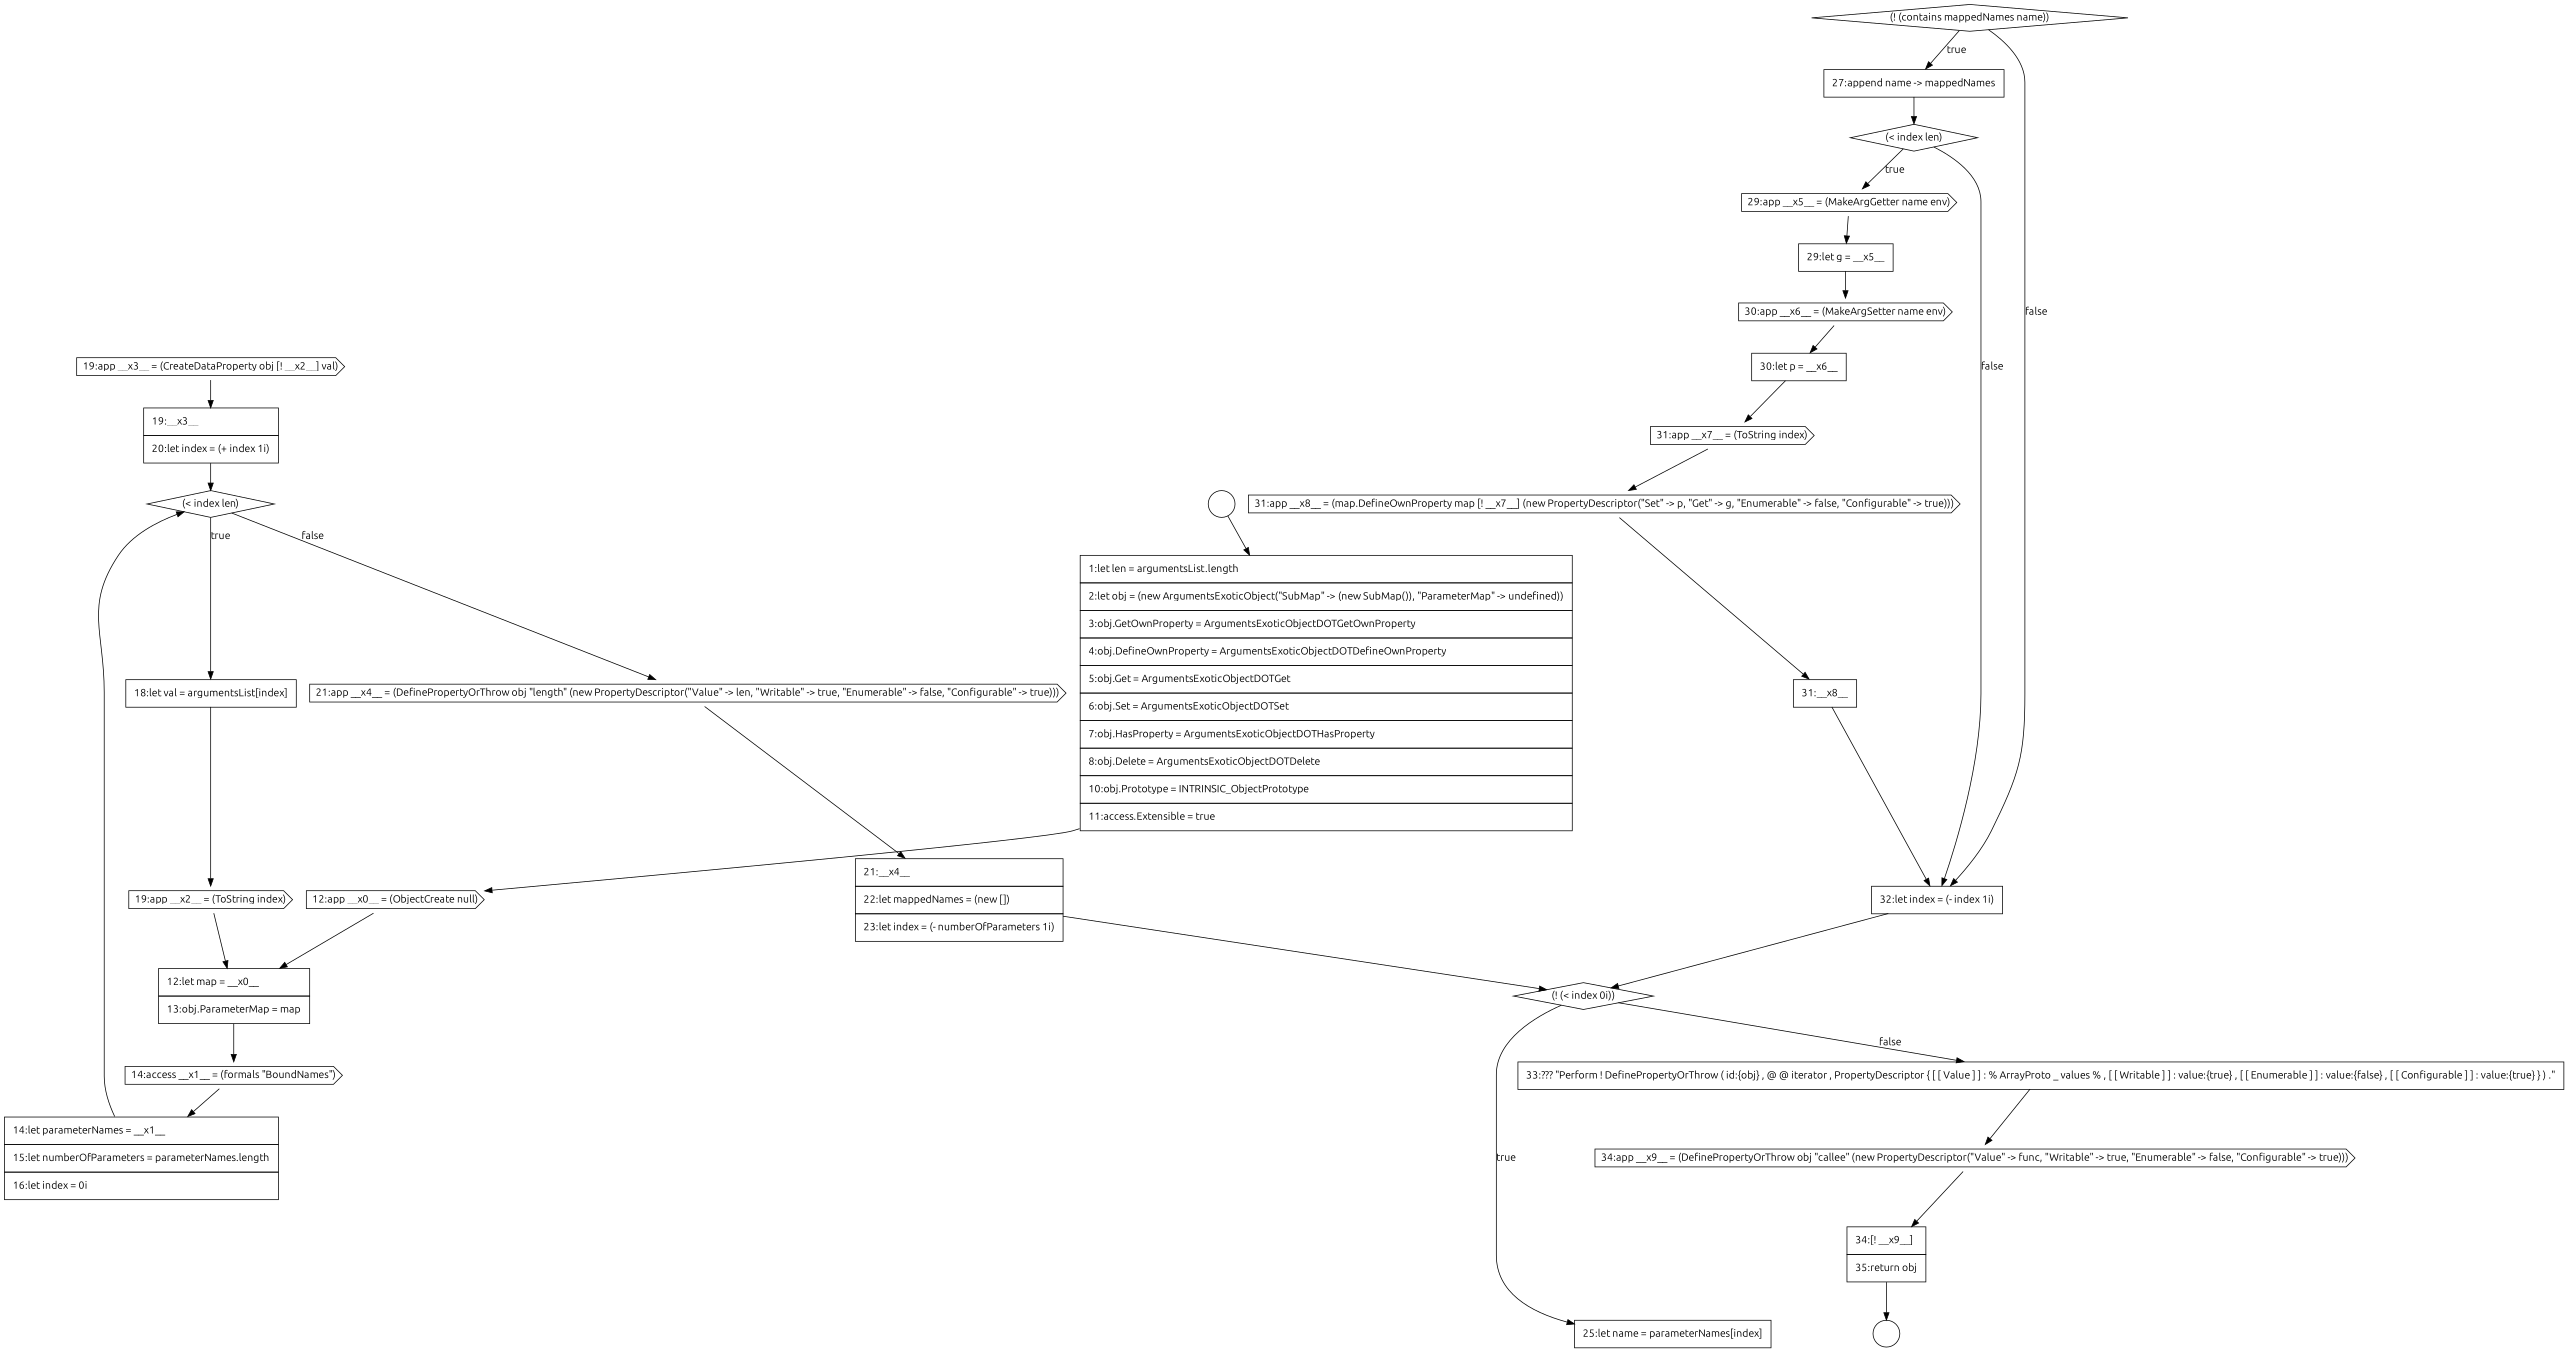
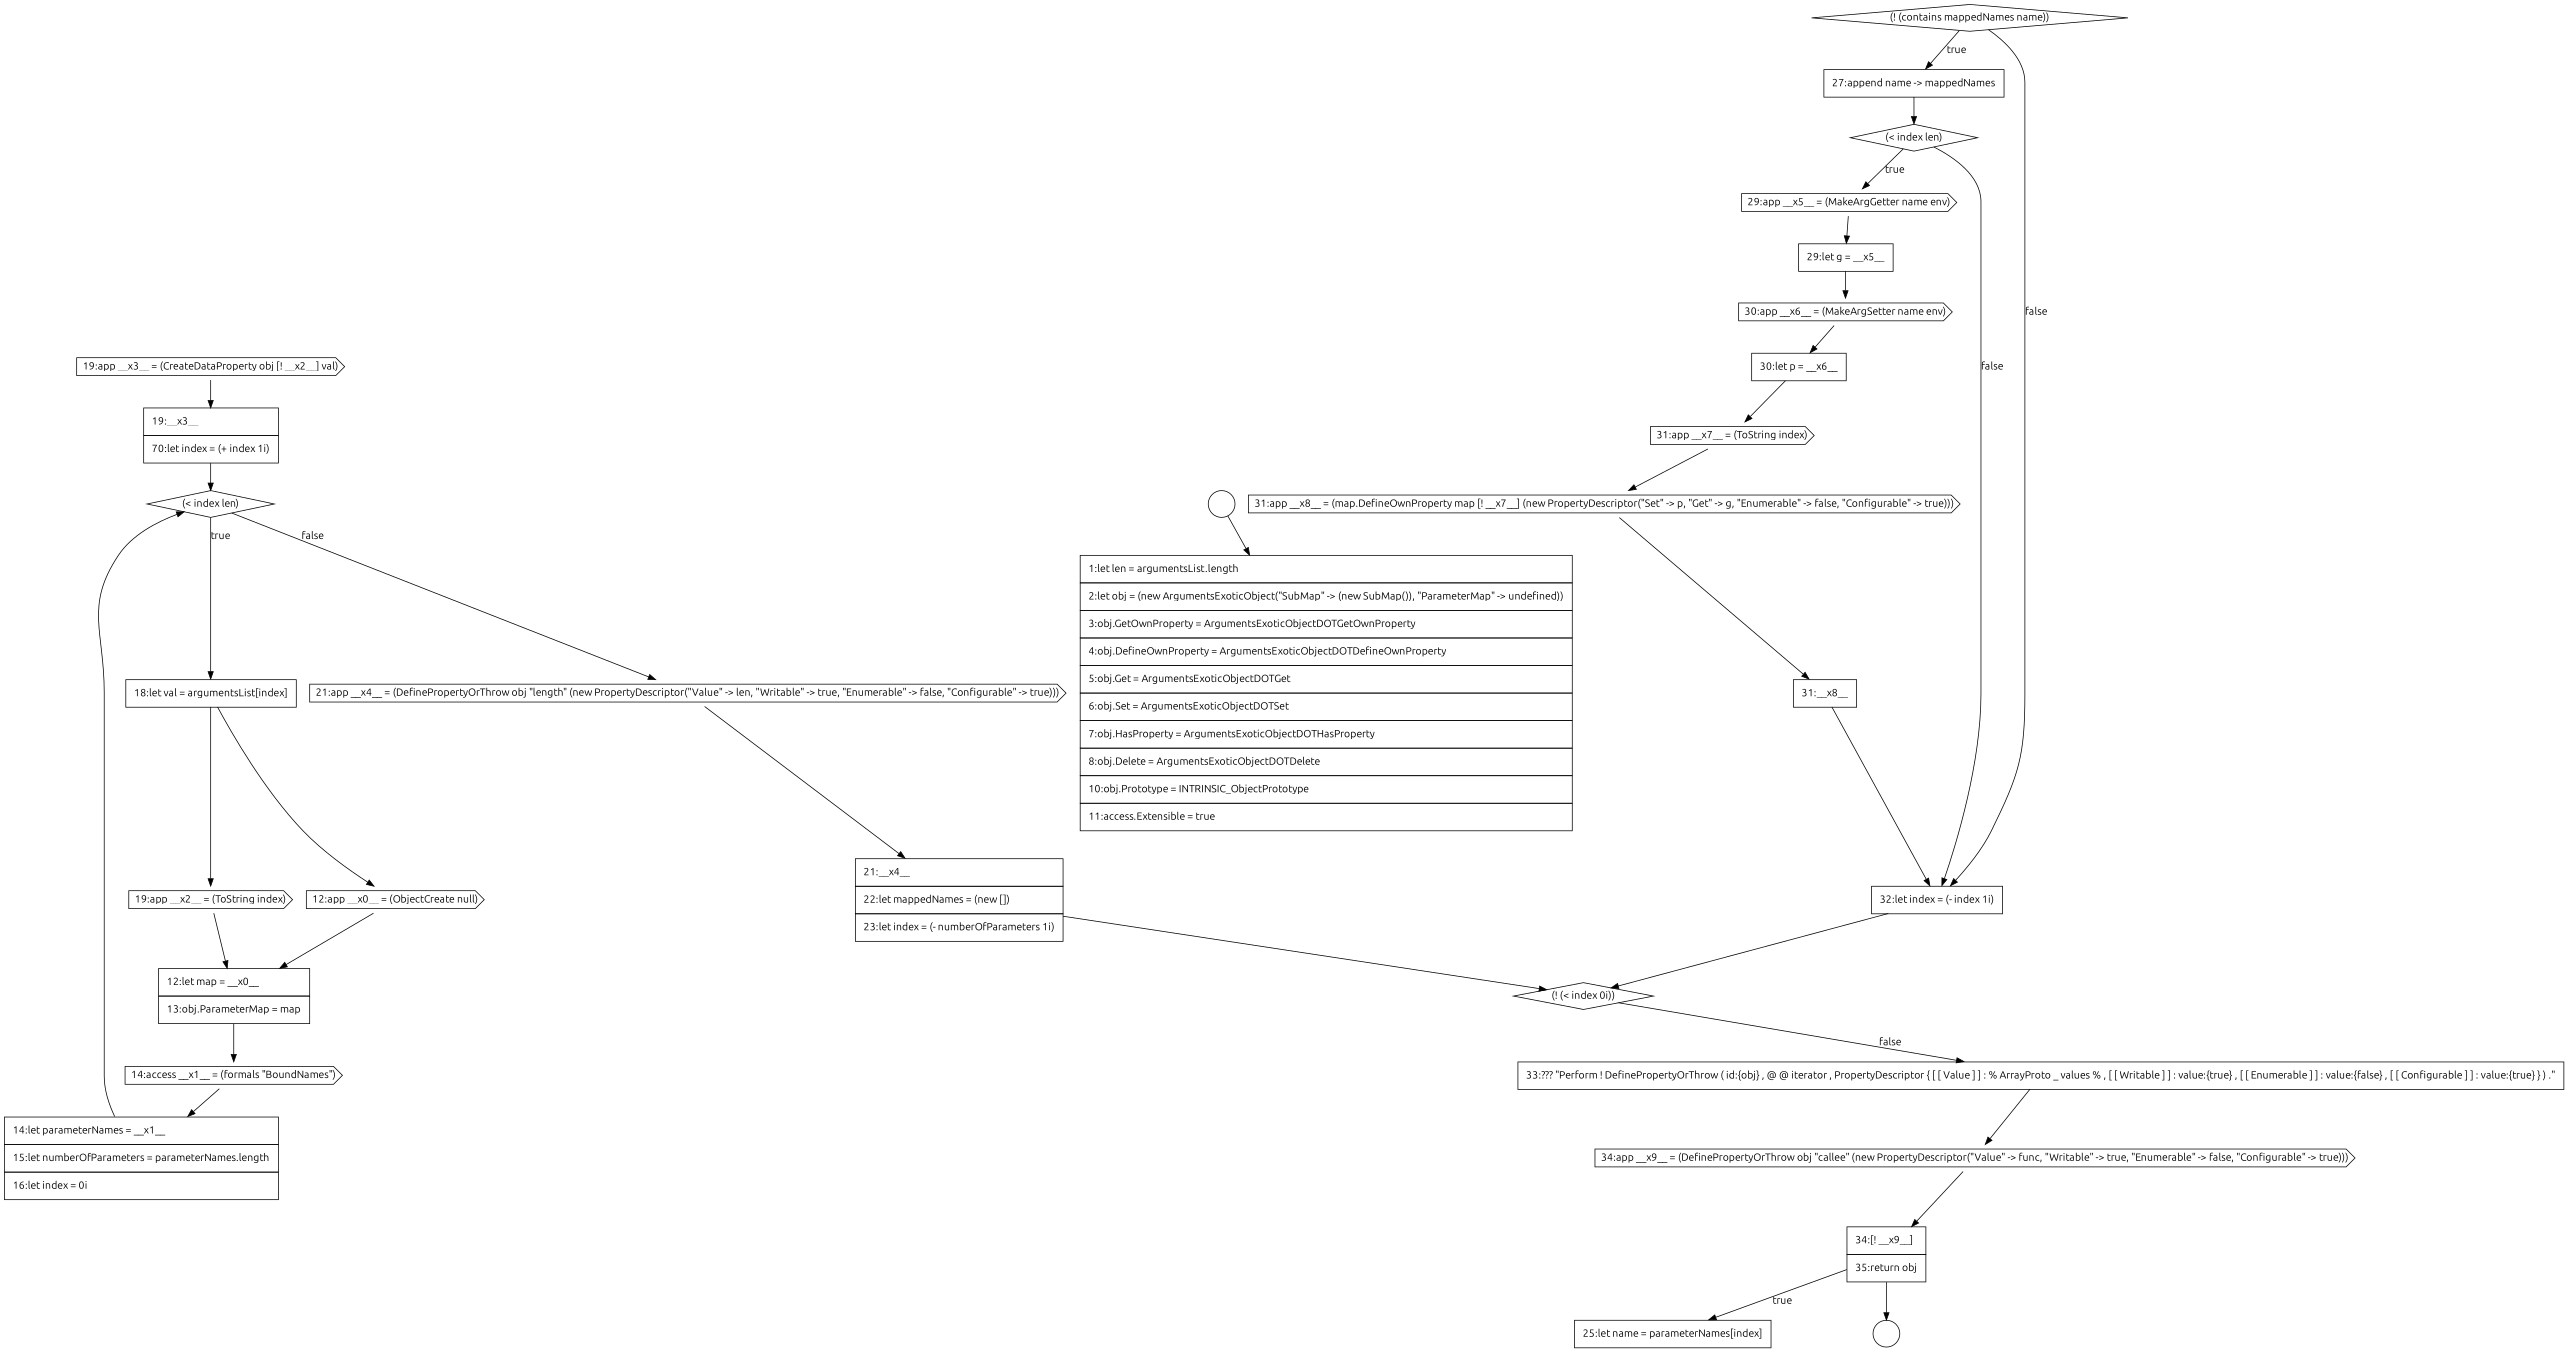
node "19:__x3__": text "20:let index = (+ index 1i)" -> "70:let index = (+ index 1i)"
edge "1:let len = argumentsList.length" -> "12:app __x0__ = (ObjectCreate null)": now "18:let val = argumentsList[index]" -> "12:app __x0__ = (ObjectCreate null)"
edge "(! (< index 0i))" -> "25:let name = parameterNames[index]": now "34:[! __x9__]" -> "25:let name = parameterNames[index]"
